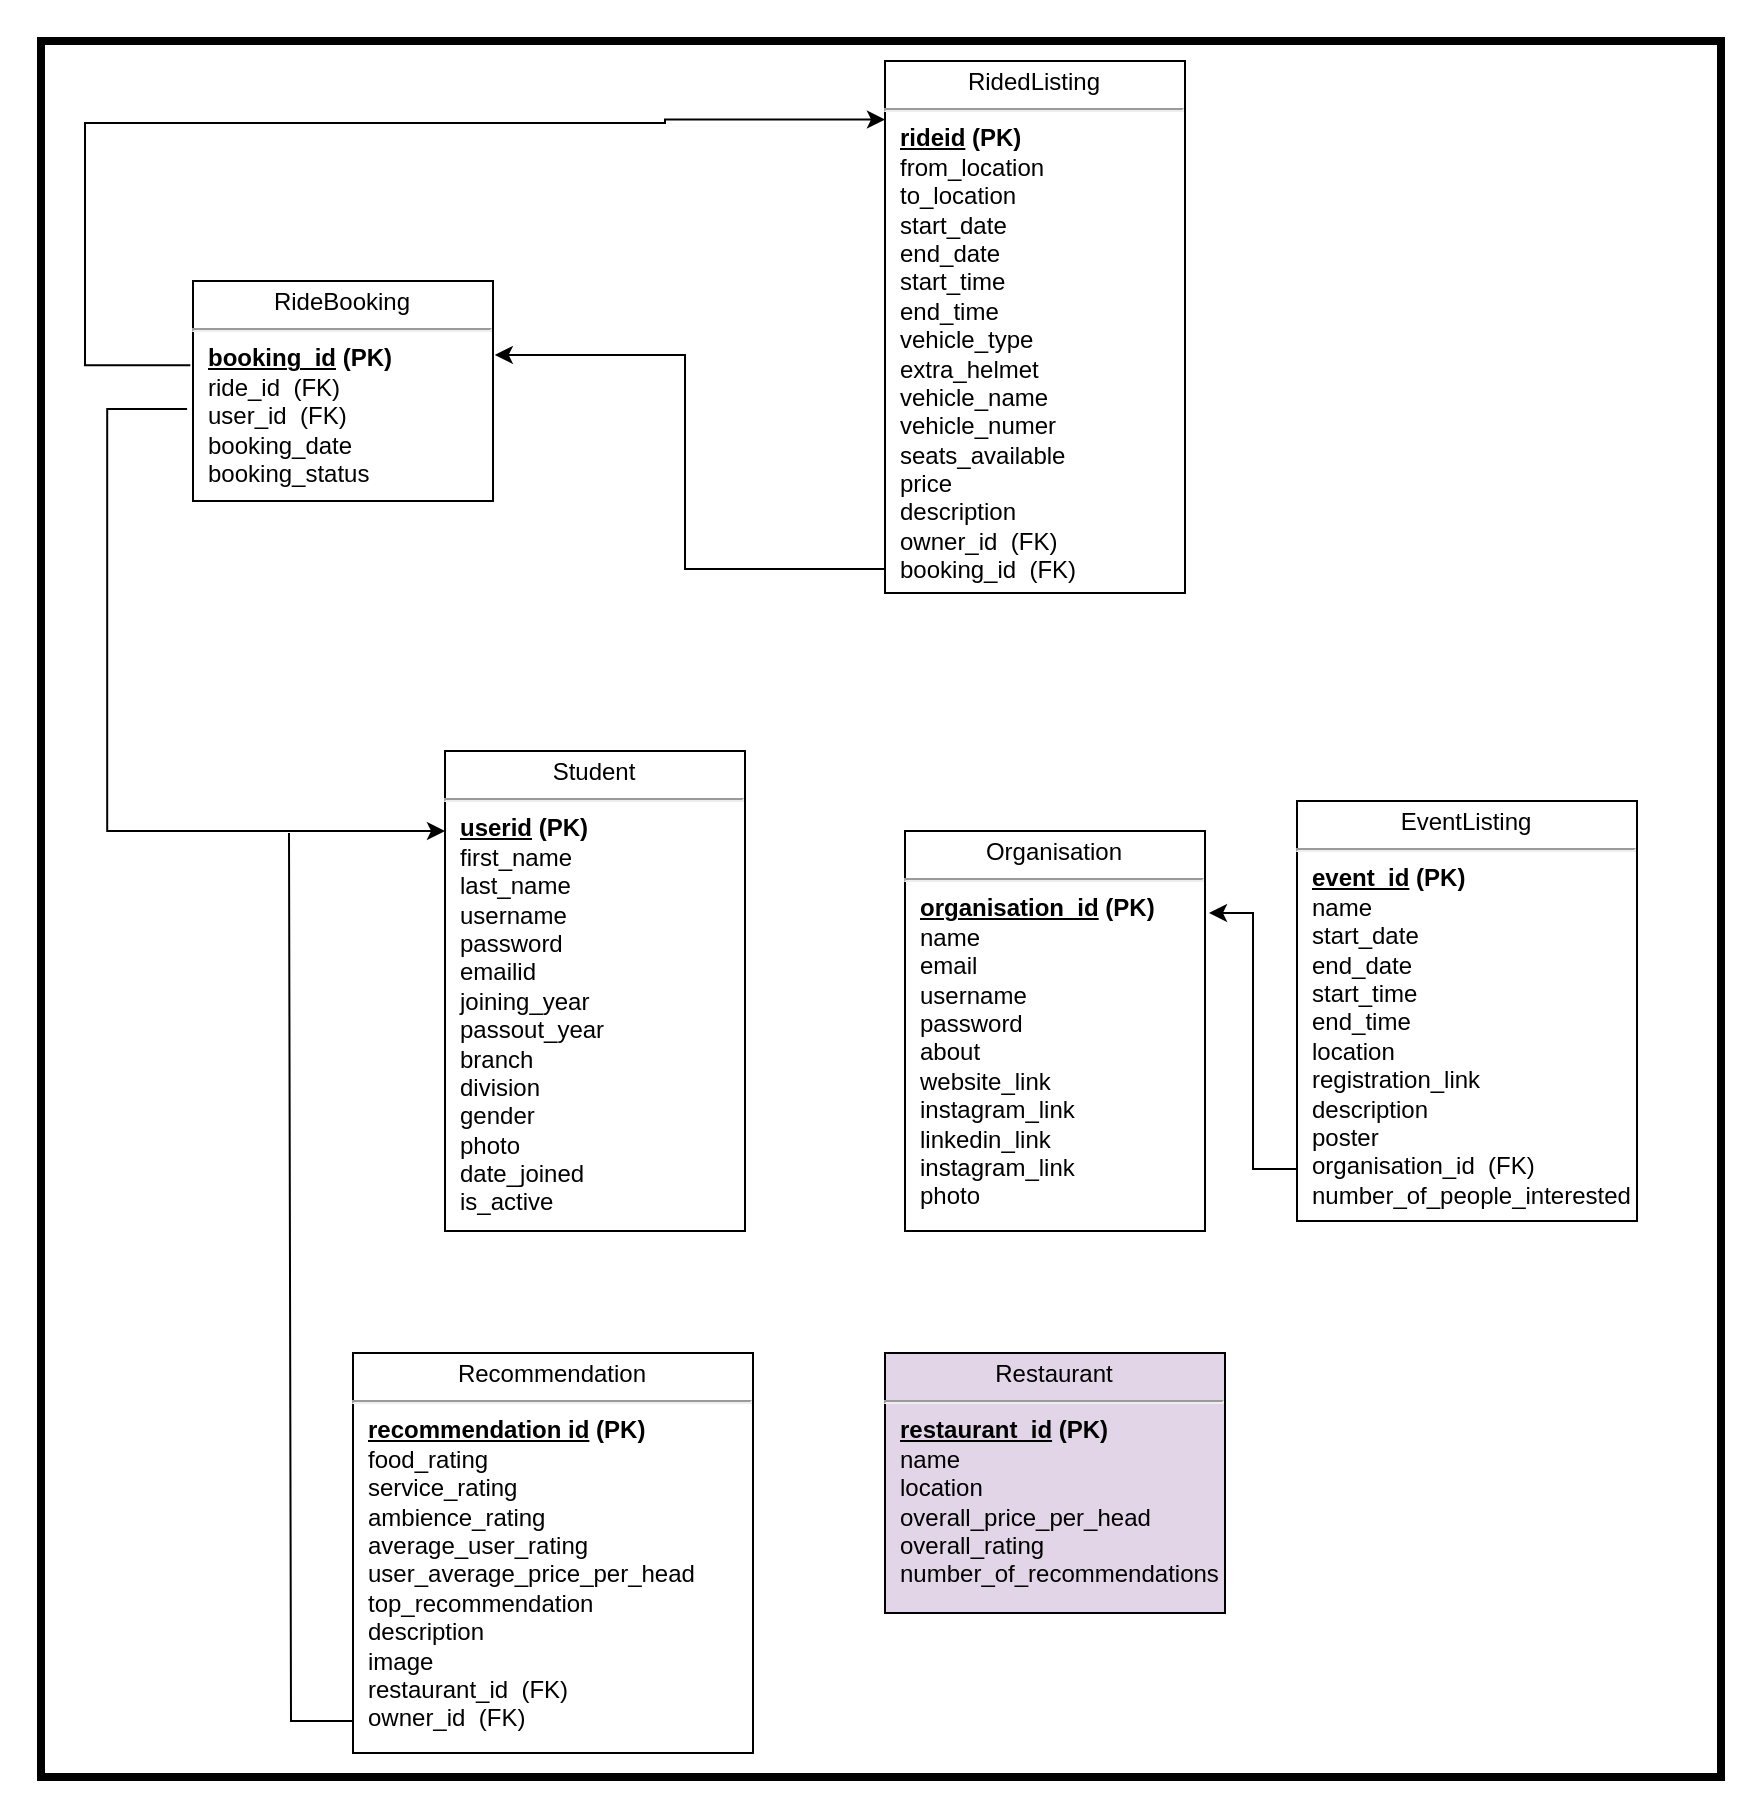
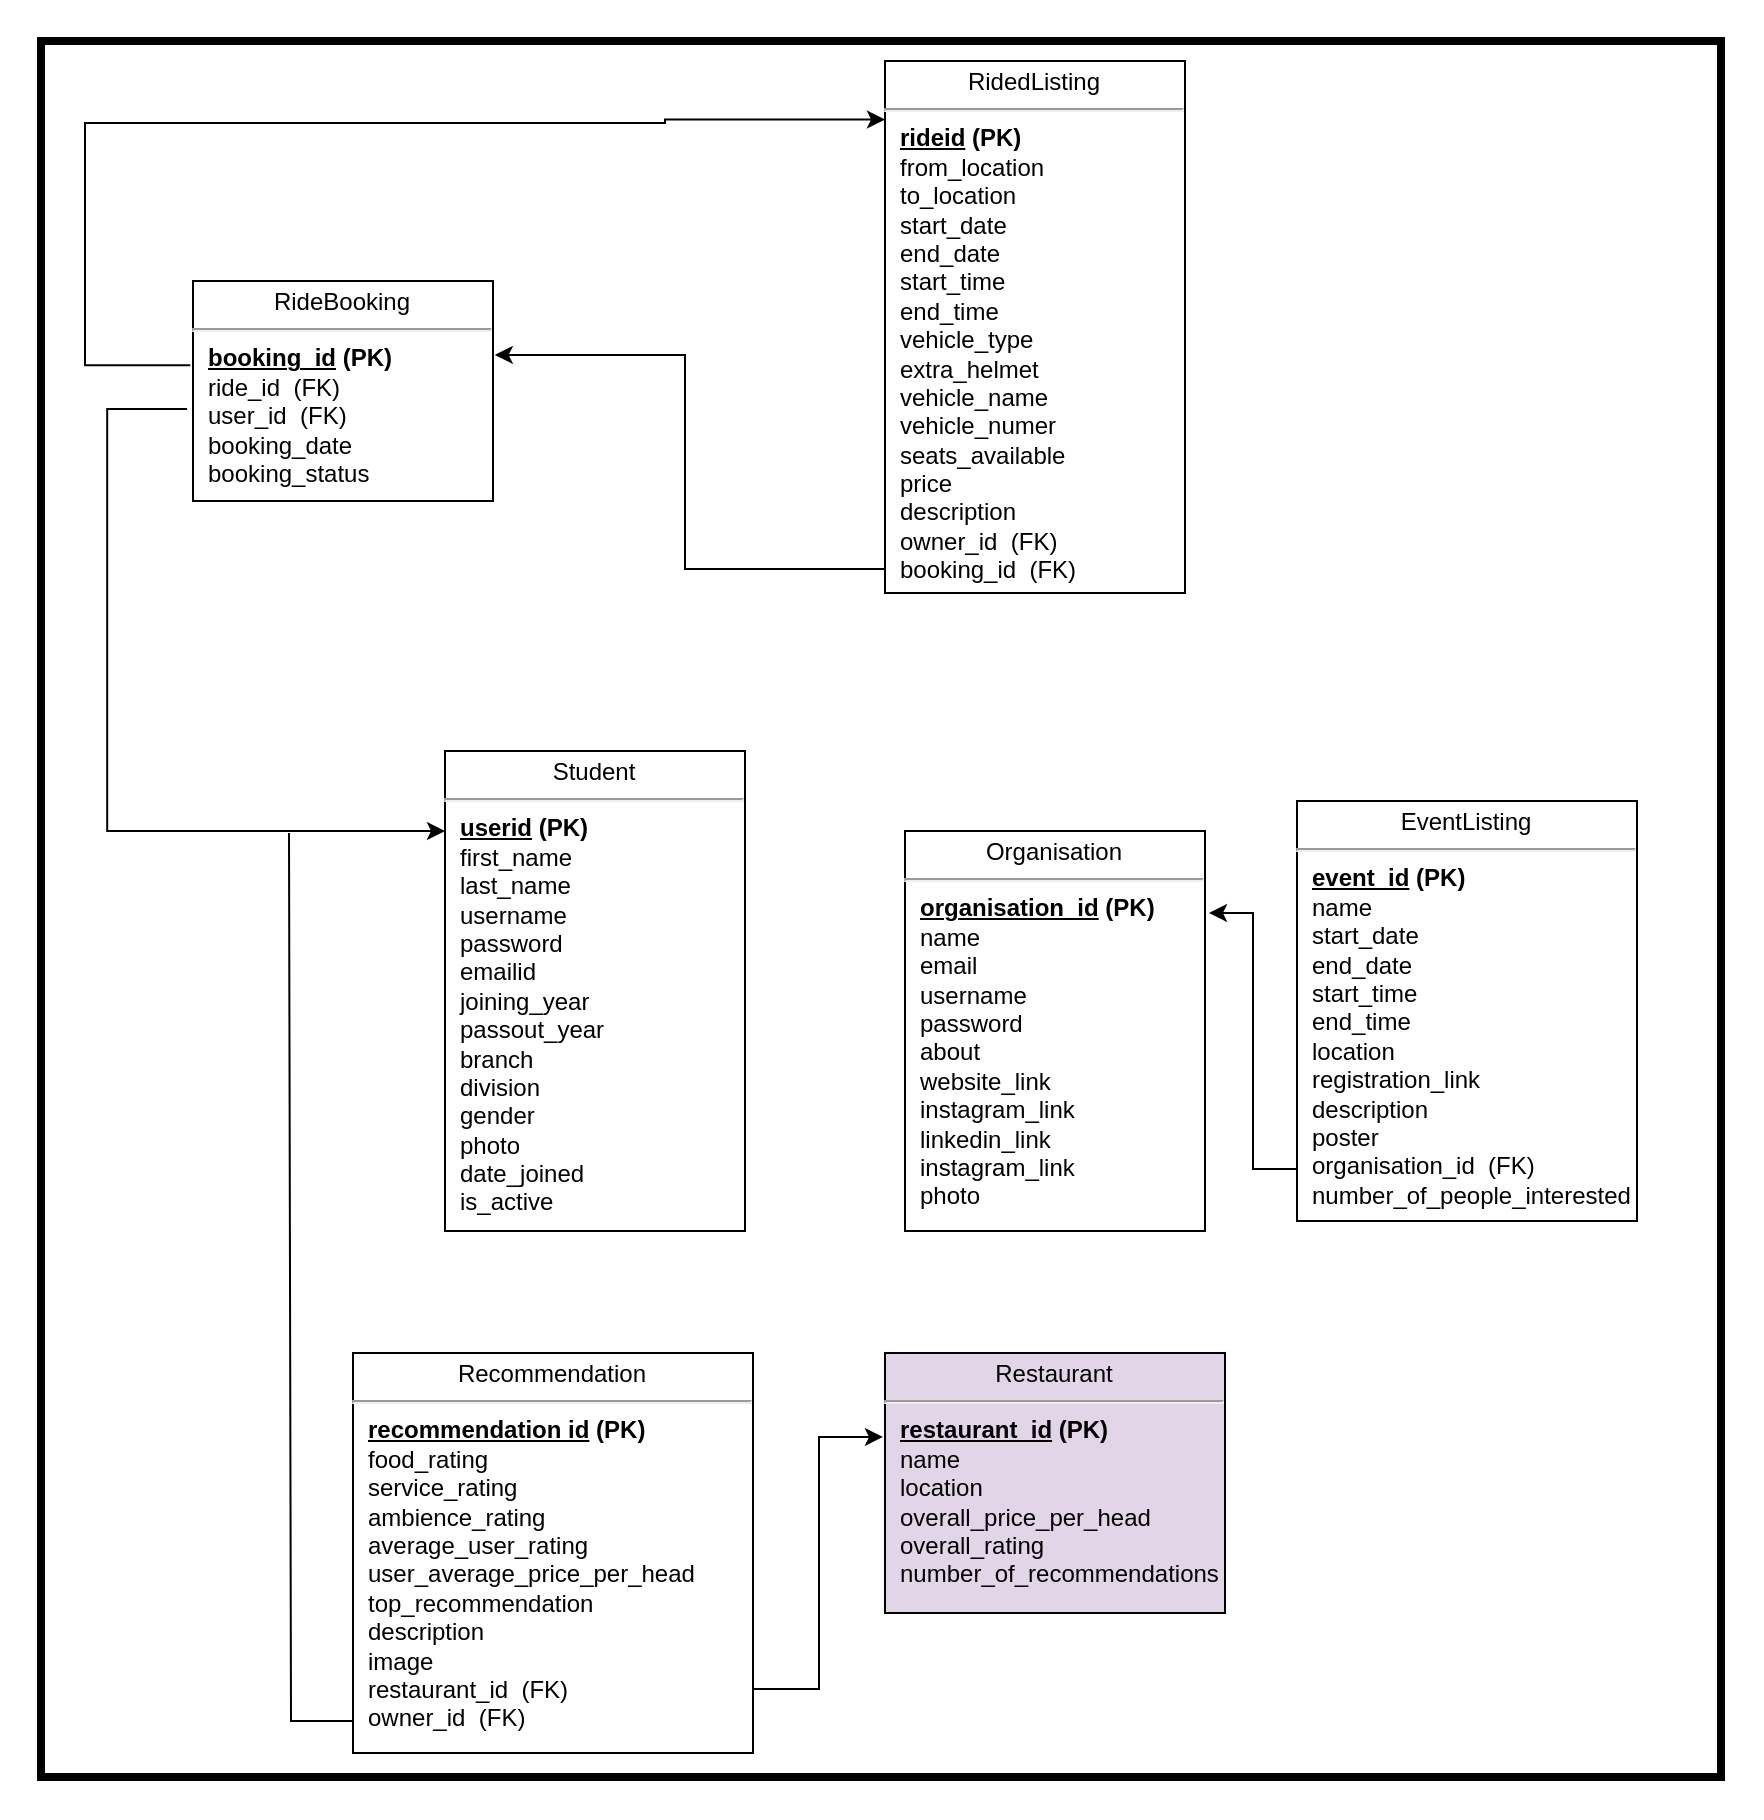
edge "Recommendation recommendation id (PK) food_rating service_rating ambience_rating average_user_rating user_average_price_per_head top_recommendation description image restaurant_id (FK) owner_id (FK)" -> "Restaurant restaurant_id (PK) name location overall_price_per_head overall_rating number_of_recommendations": added
